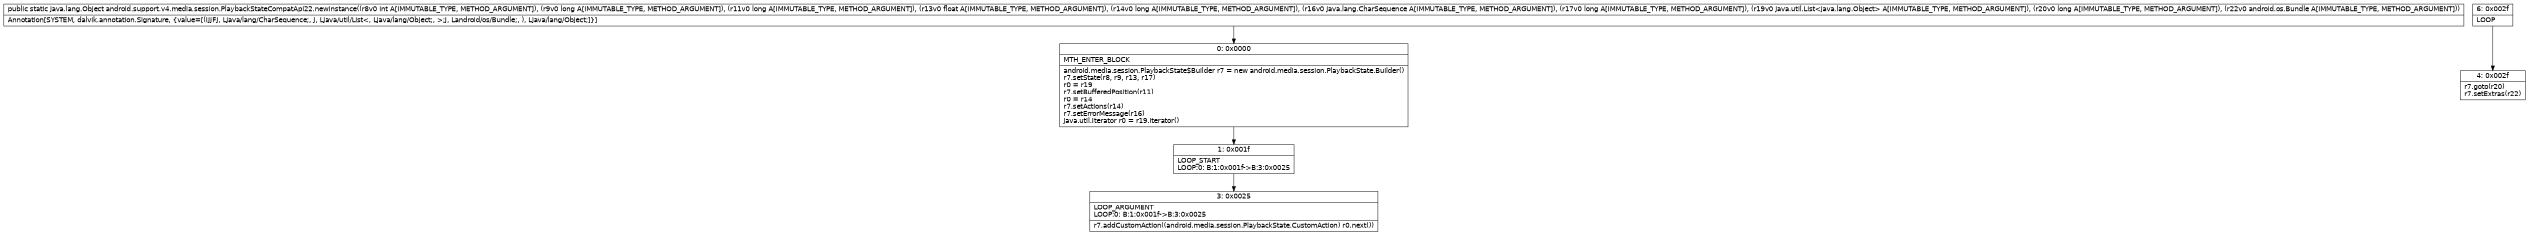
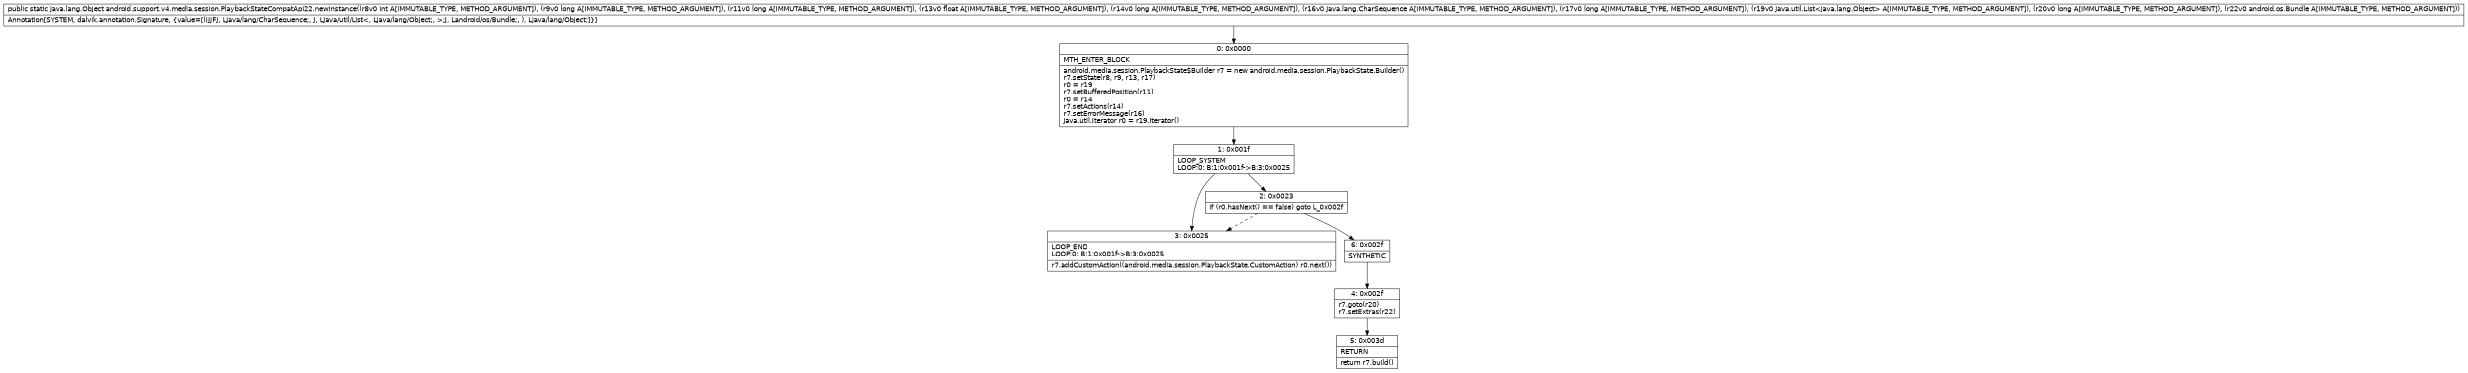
node "6: 0x002f": text "LOOP" -> "SYNTHETIC"
node "1: 0x001f": text "LOOP_START" -> "LOOP_SYSTEM"
node "2: 0x0023": added
node "3: 0x0025": text "LOOP_ARGUMENT" -> "LOOP_END"
node "5: 0x003d": added
